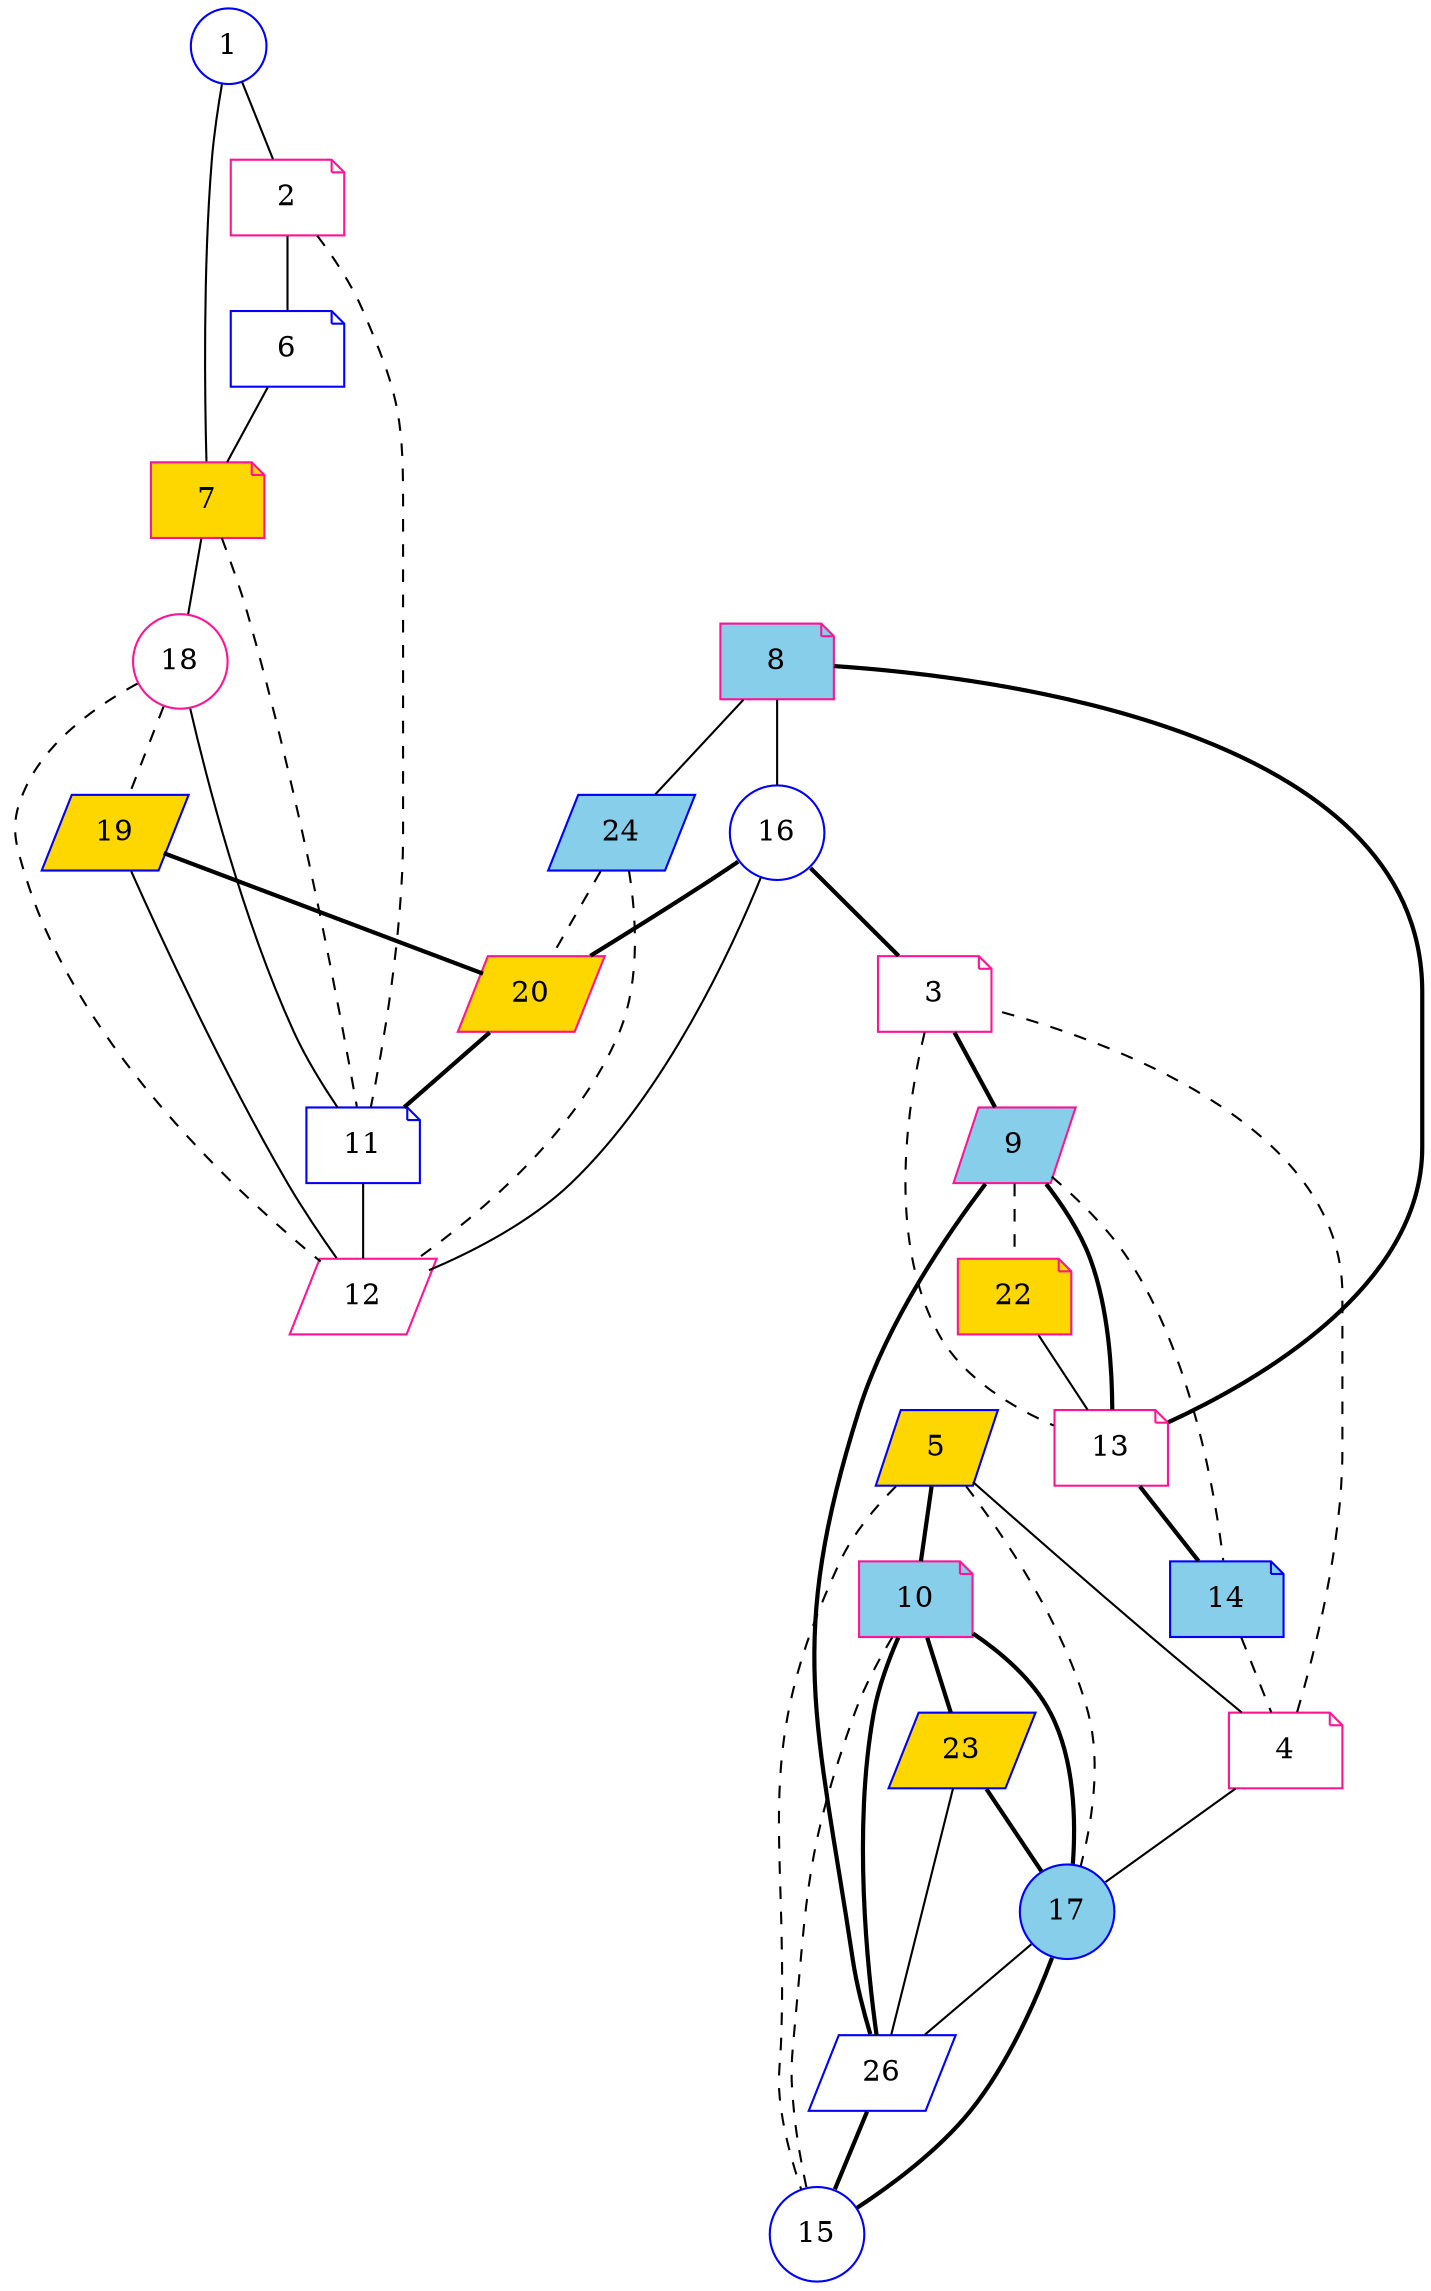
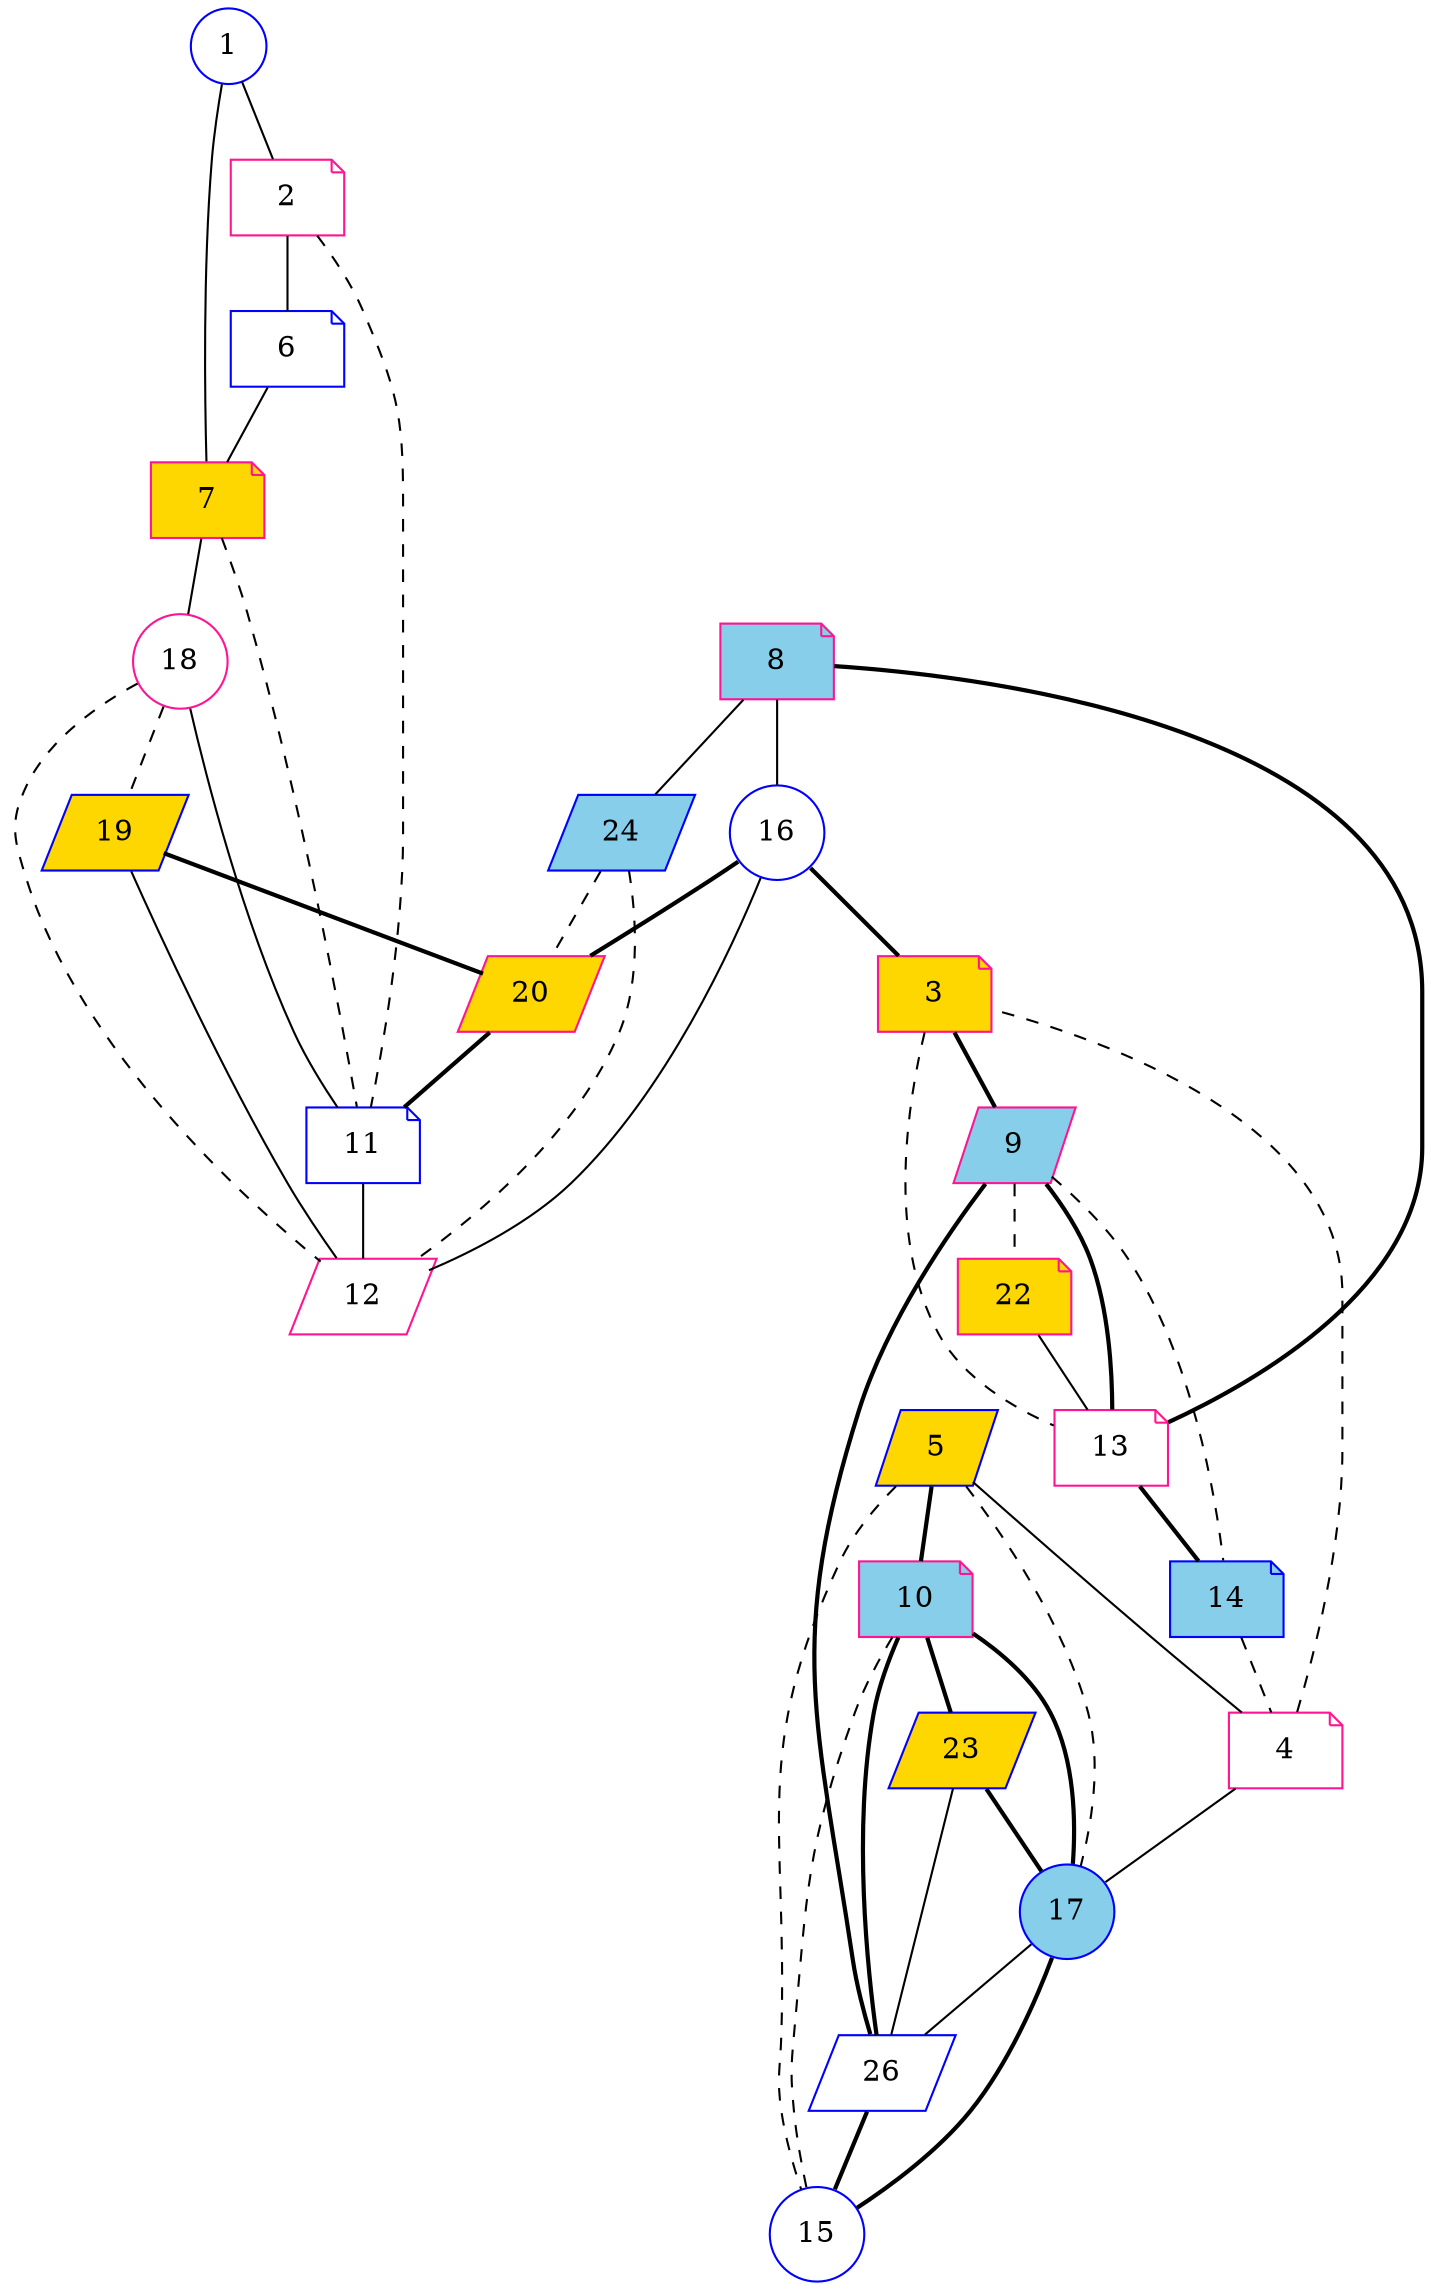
node "3": fillcolor white -> gold
